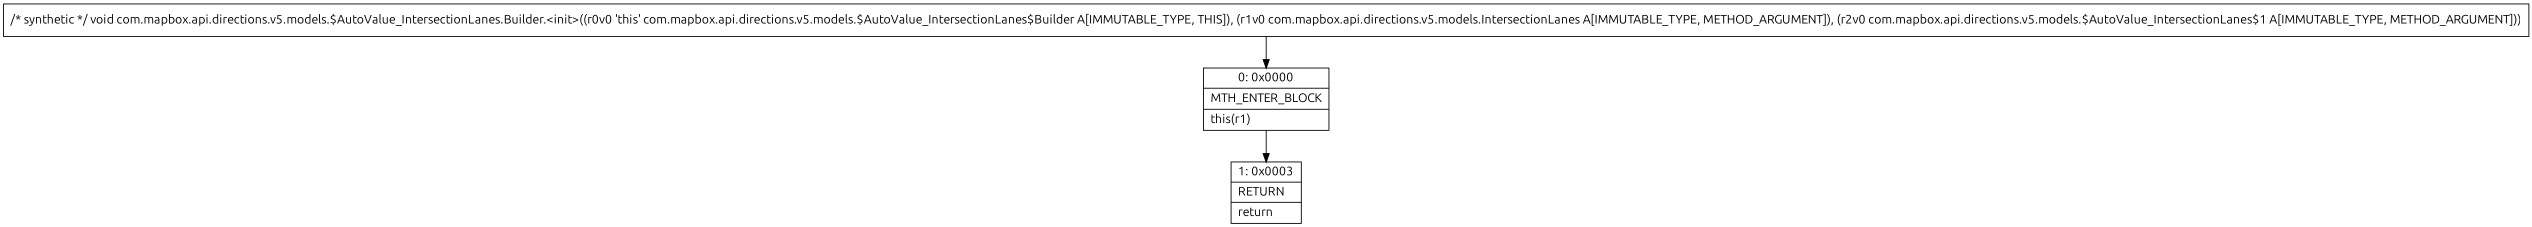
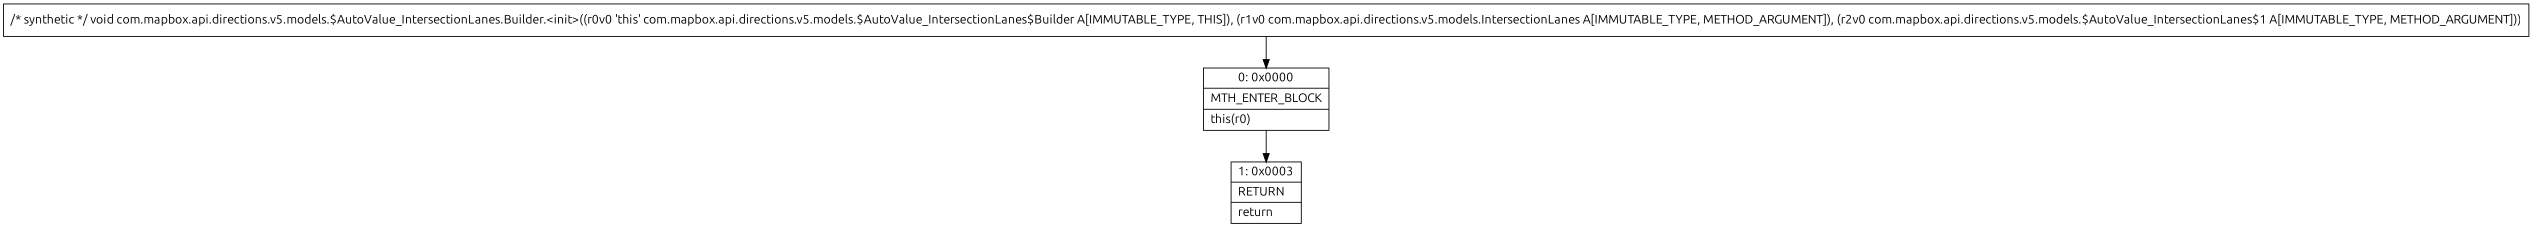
node "0: 0x0000": text "this(r1)" -> "this(r0)"
